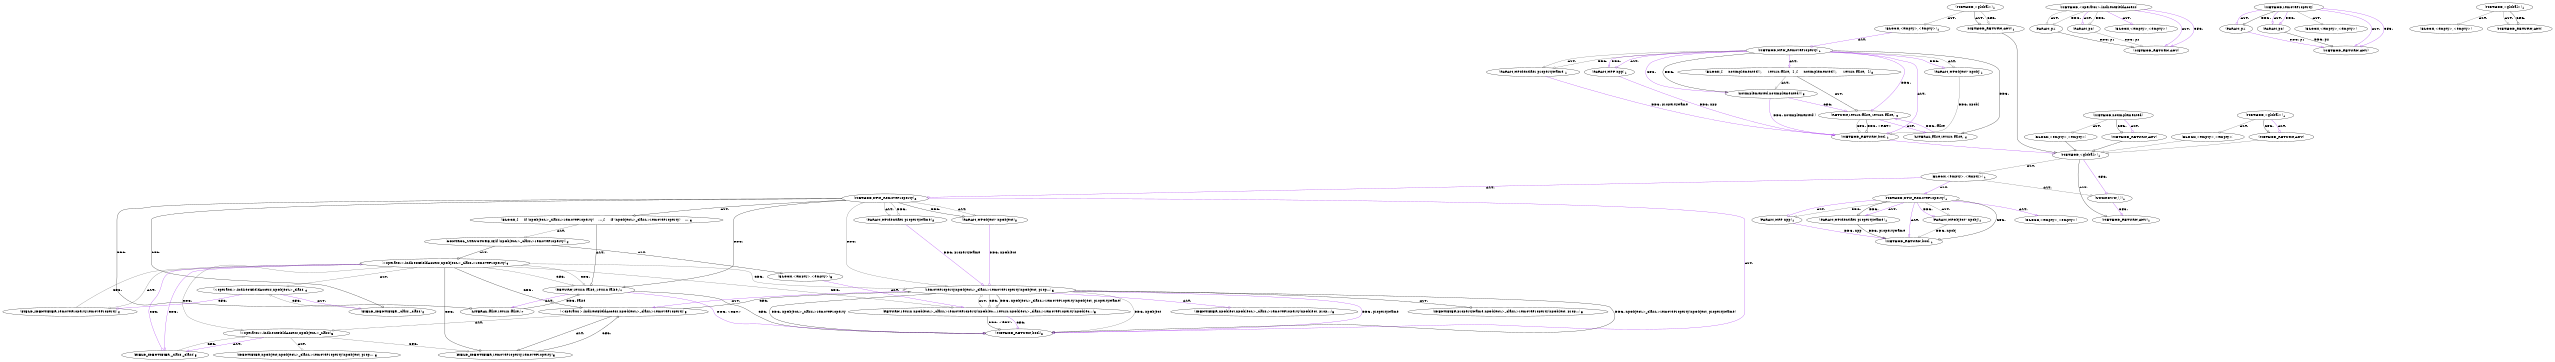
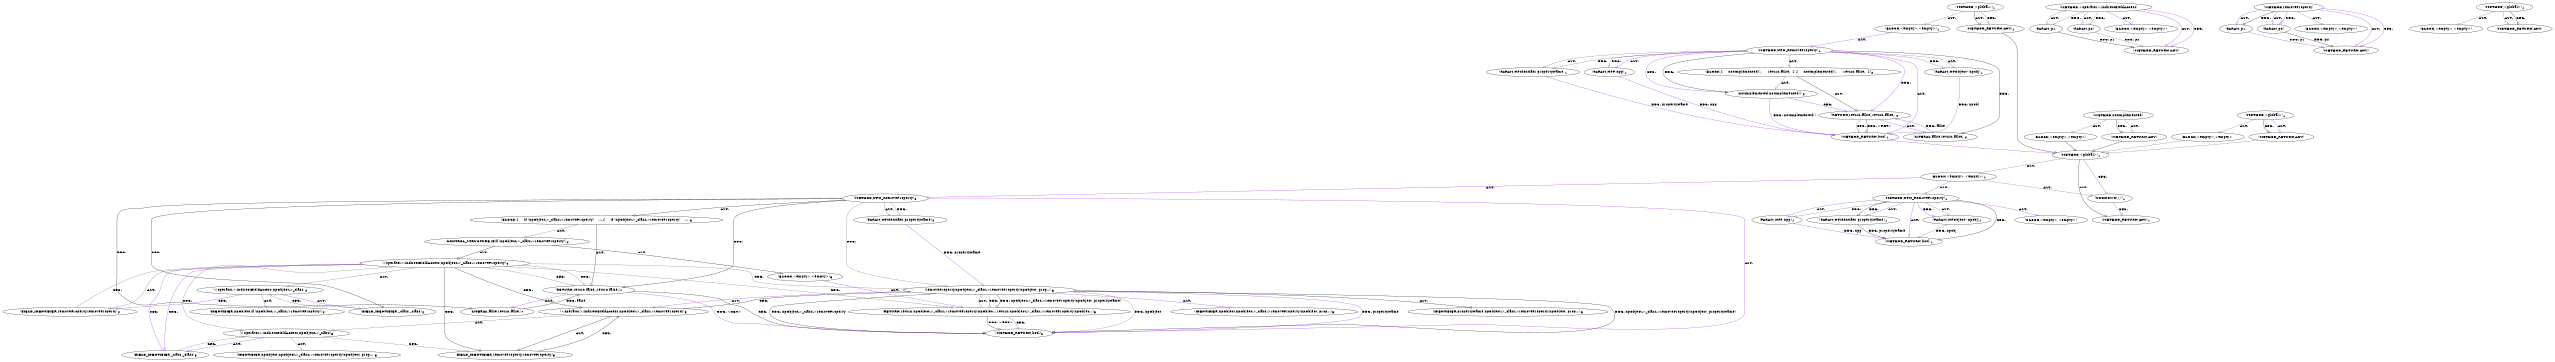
node "(PARAM,NPObject* npObject)": removed
node "(IDENTIFIER,npObject,if (npObject->_class->removeProperty))": added
